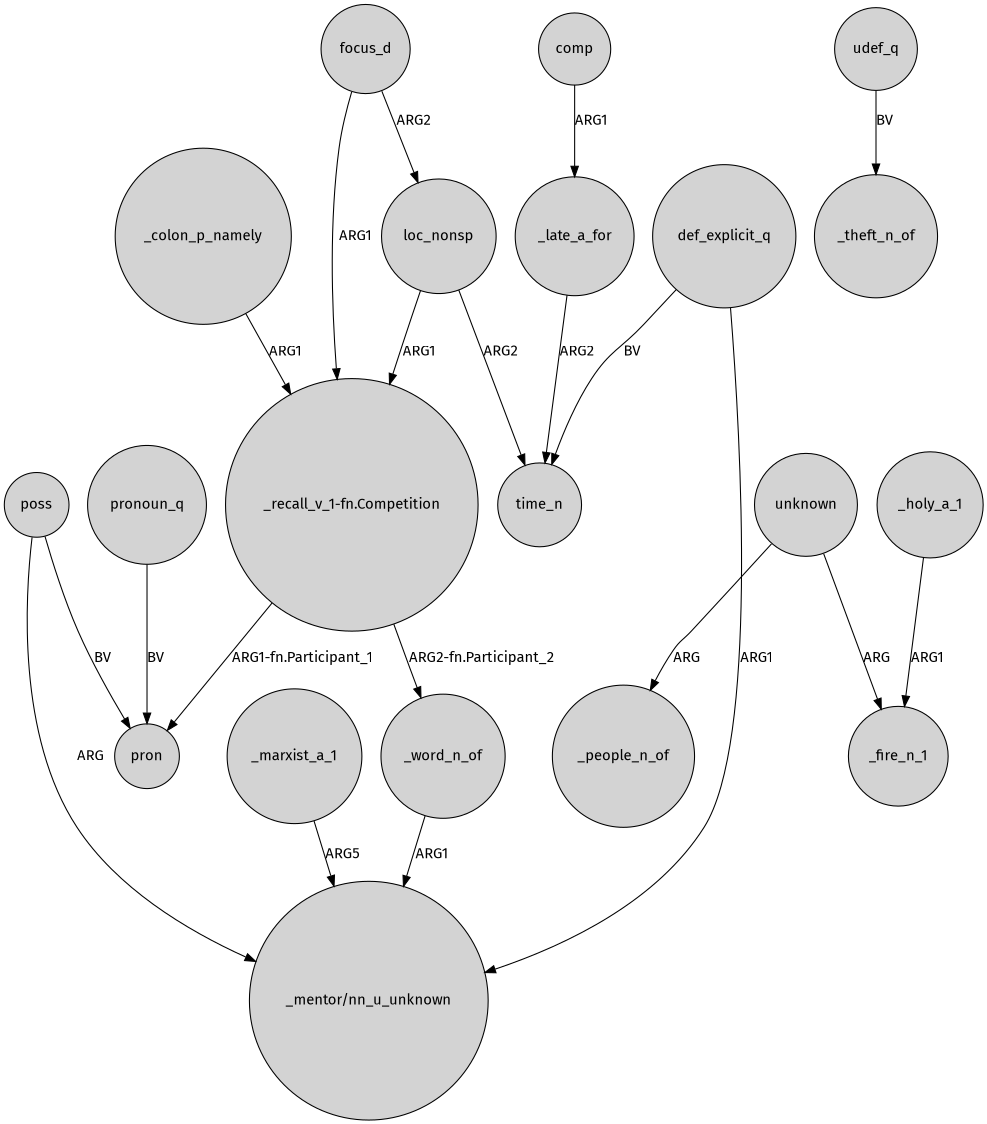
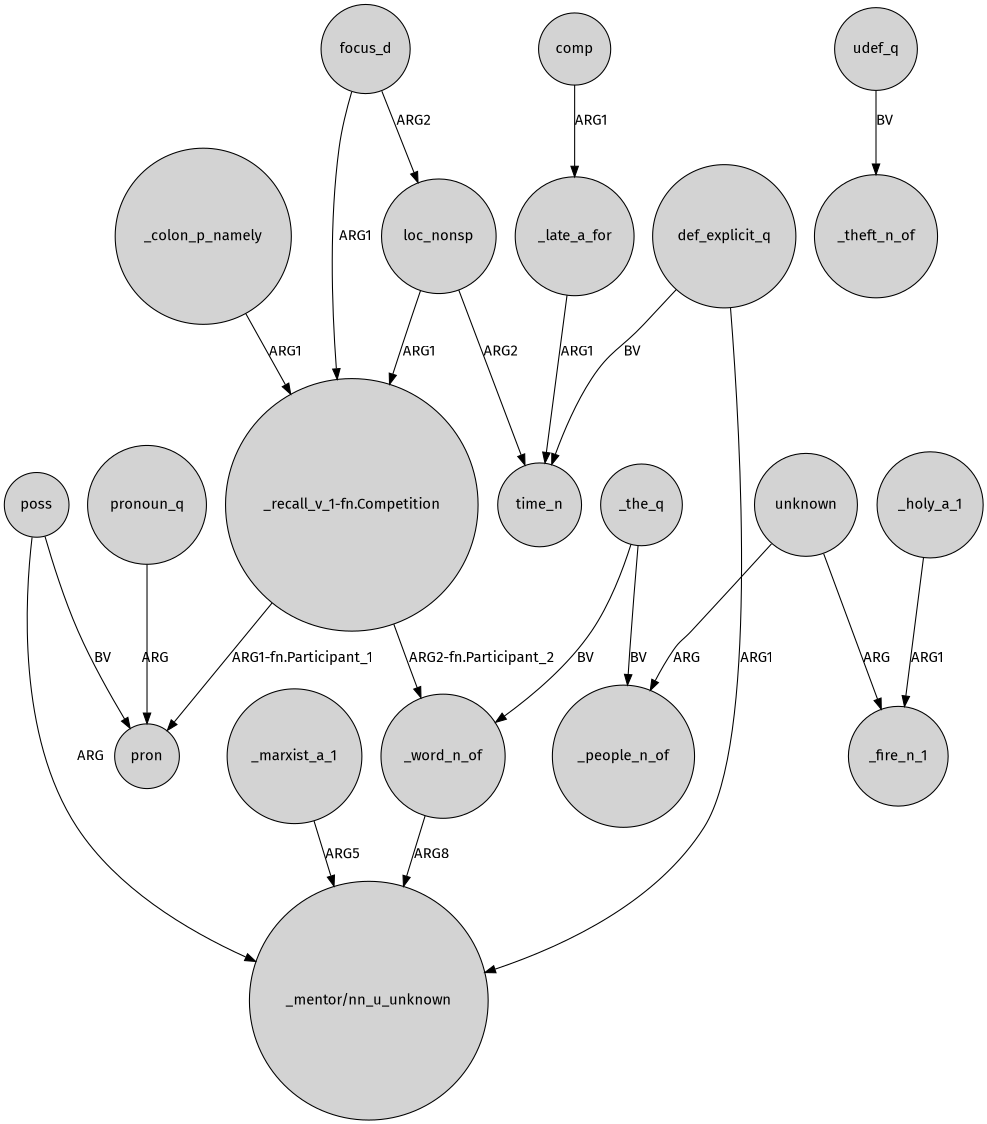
edge "_late_a_for" -> "time_n": label "ARG2" -> "ARG1"
node "_the_q": added
edge "pronoun_q" -> "pron": label "BV" -> "ARG"
edge "_word_n_of" -> "_mentor/nn_u_unknown": label "ARG1" -> "ARG8"
